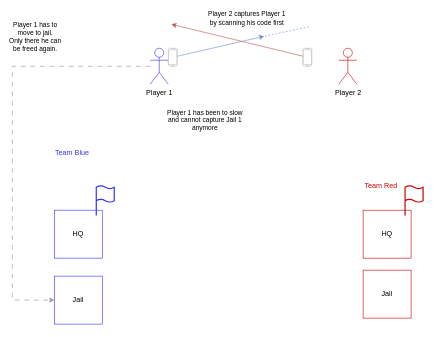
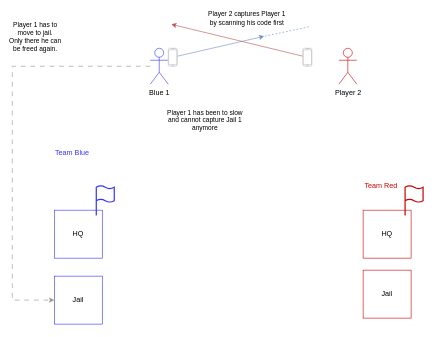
node "Player 1": label "Player 1" -> "Blue 1"
